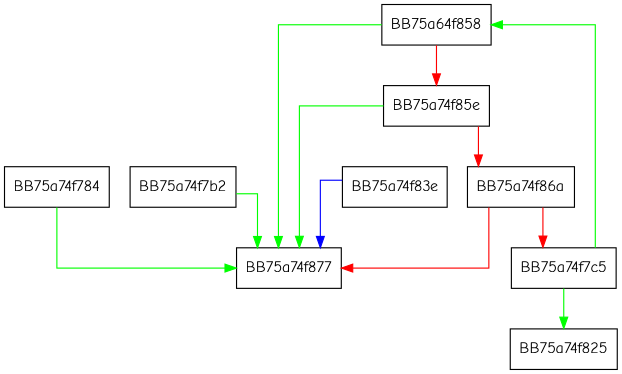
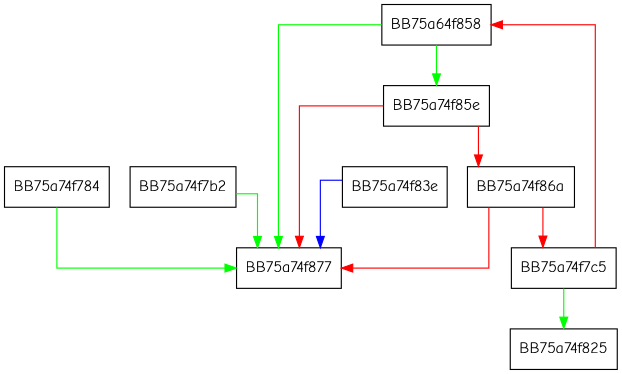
edge "BB75a64f858" -> "BB75a74f85e": color red -> green
edge "BB75a74f7c5" -> "BB75a64f858": color green -> red
edge "BB75a74f85e" -> "BB75a74f877": color green -> red
